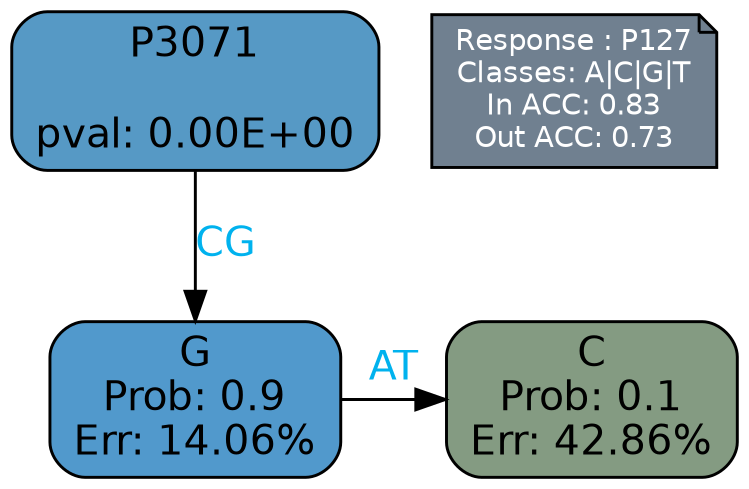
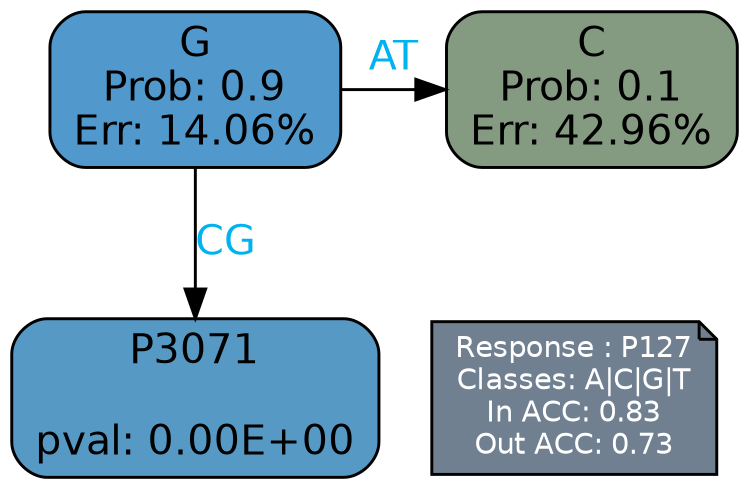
edge "P3071 pval: 0.00E+00" -> "G Prob: 0.9 Err: 14.06%": reversed
node "C Prob: 0.1 Err: 42.86%": label "C Prob: 0.1 Err: 42.86%" -> "C Prob: 0.1 Err: 42.96%"
